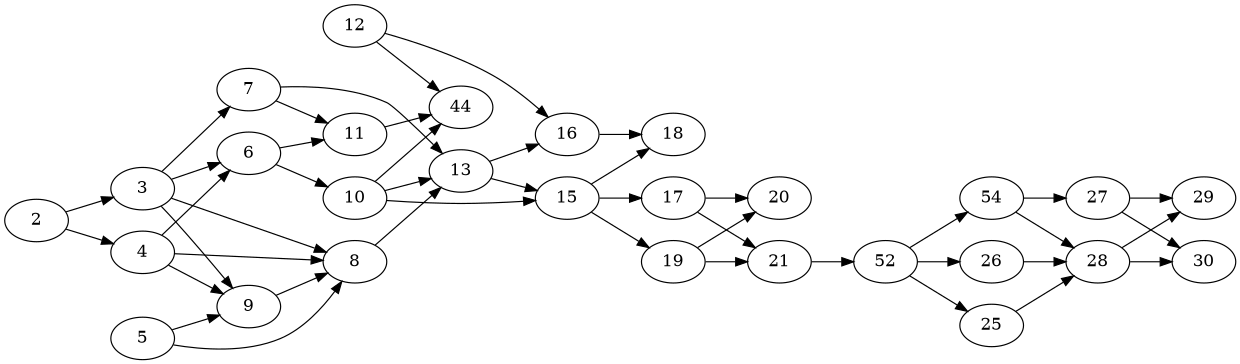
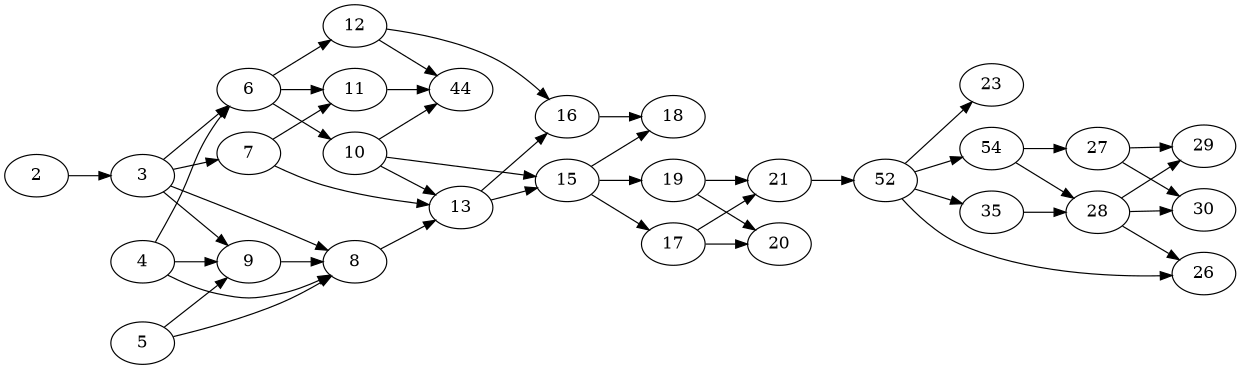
edge "6" -> "12": added
node "23": added
edge "2" -> "4": removed
edge "26" -> "28": reversed
node "25": label "25" -> "35"
